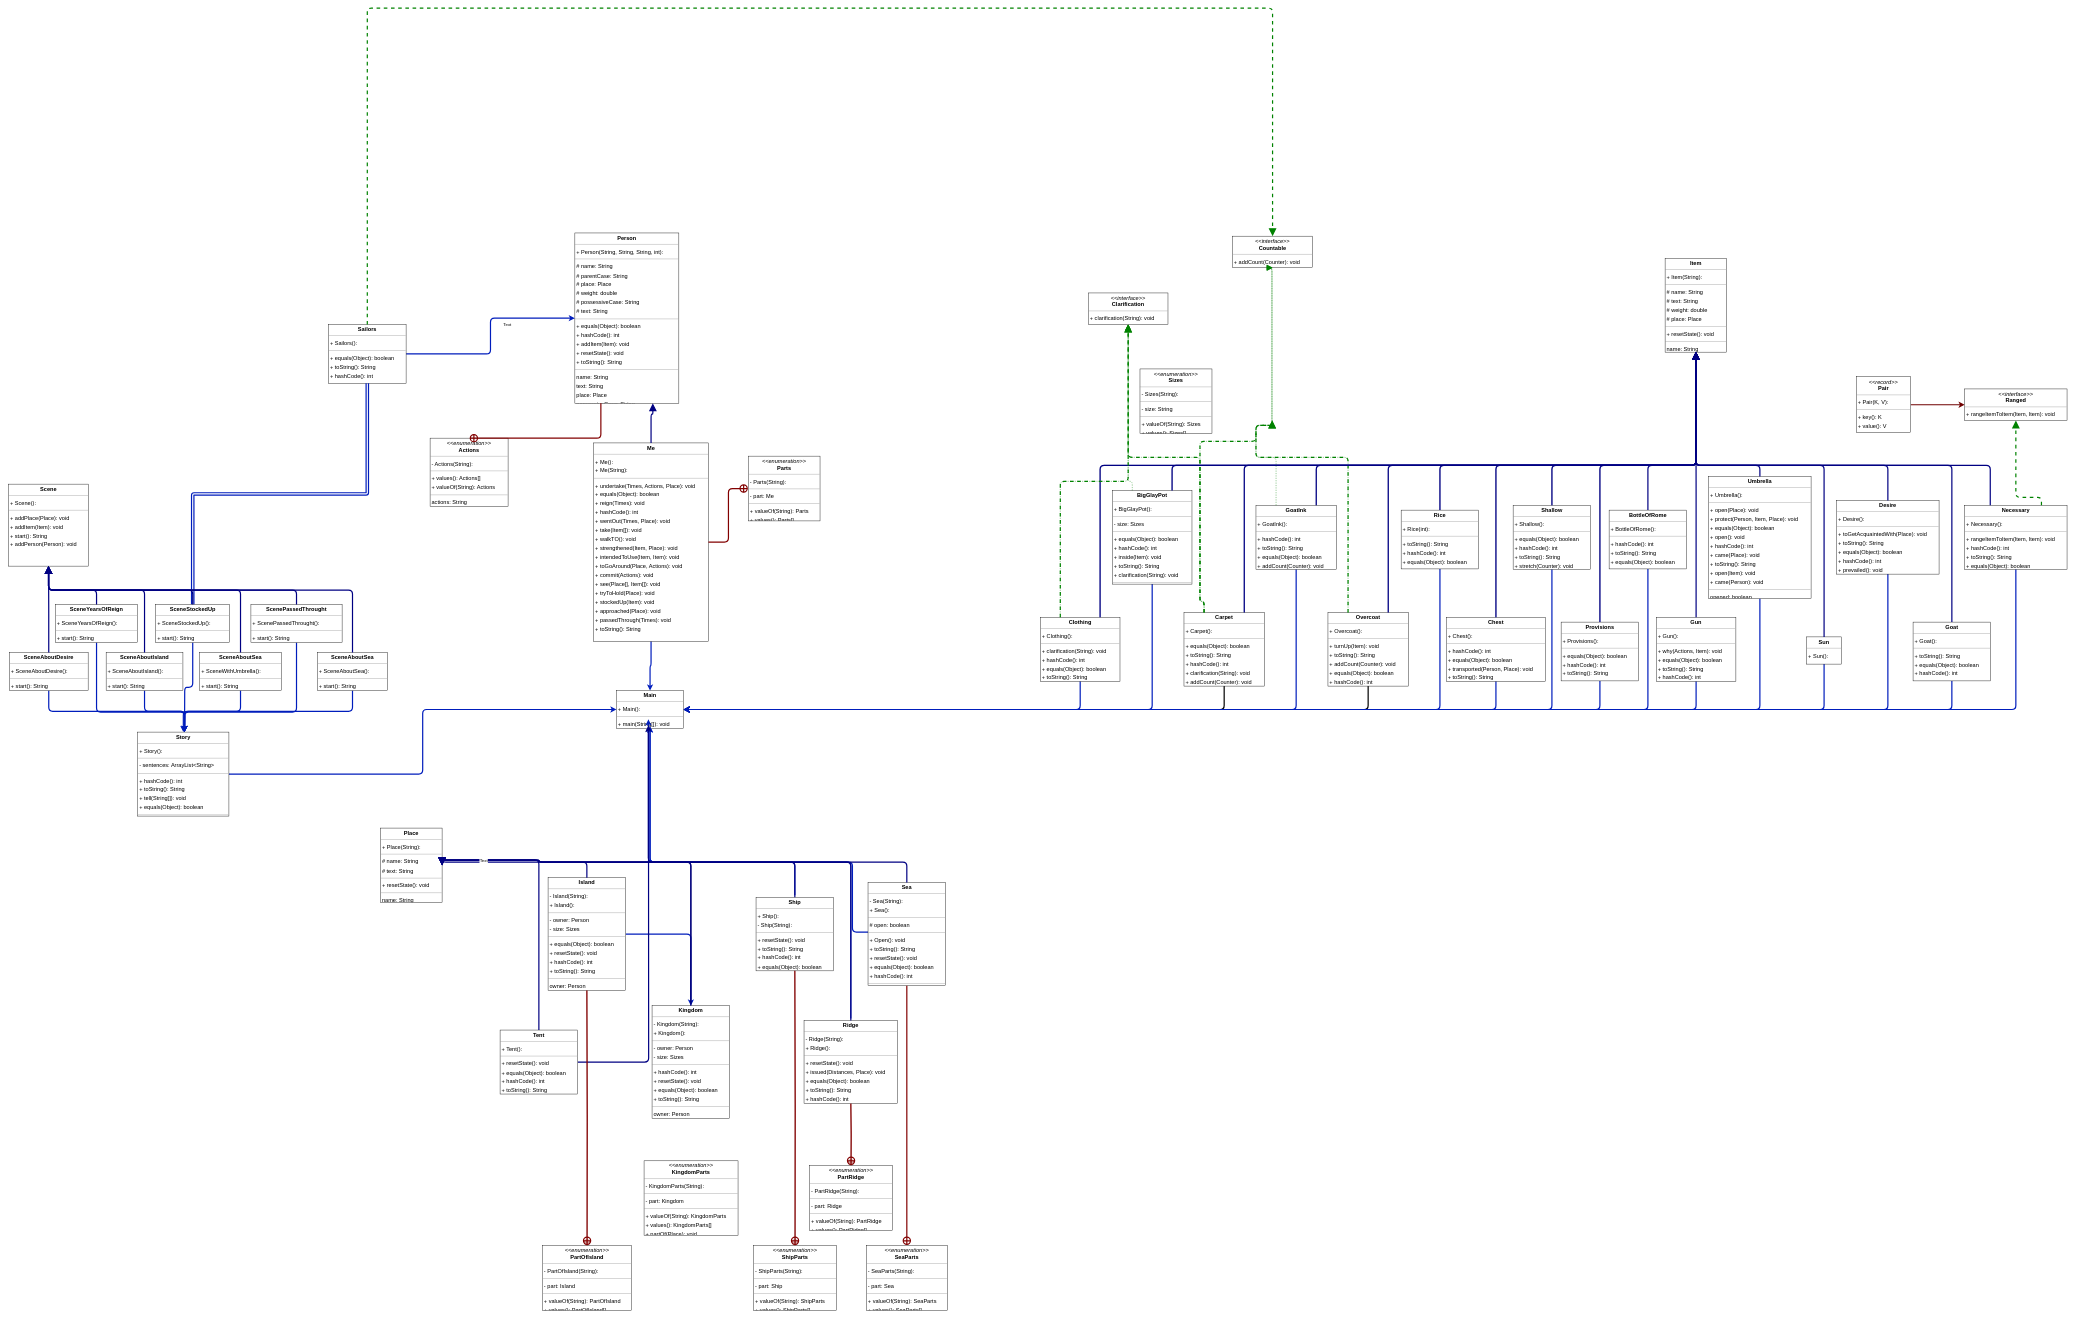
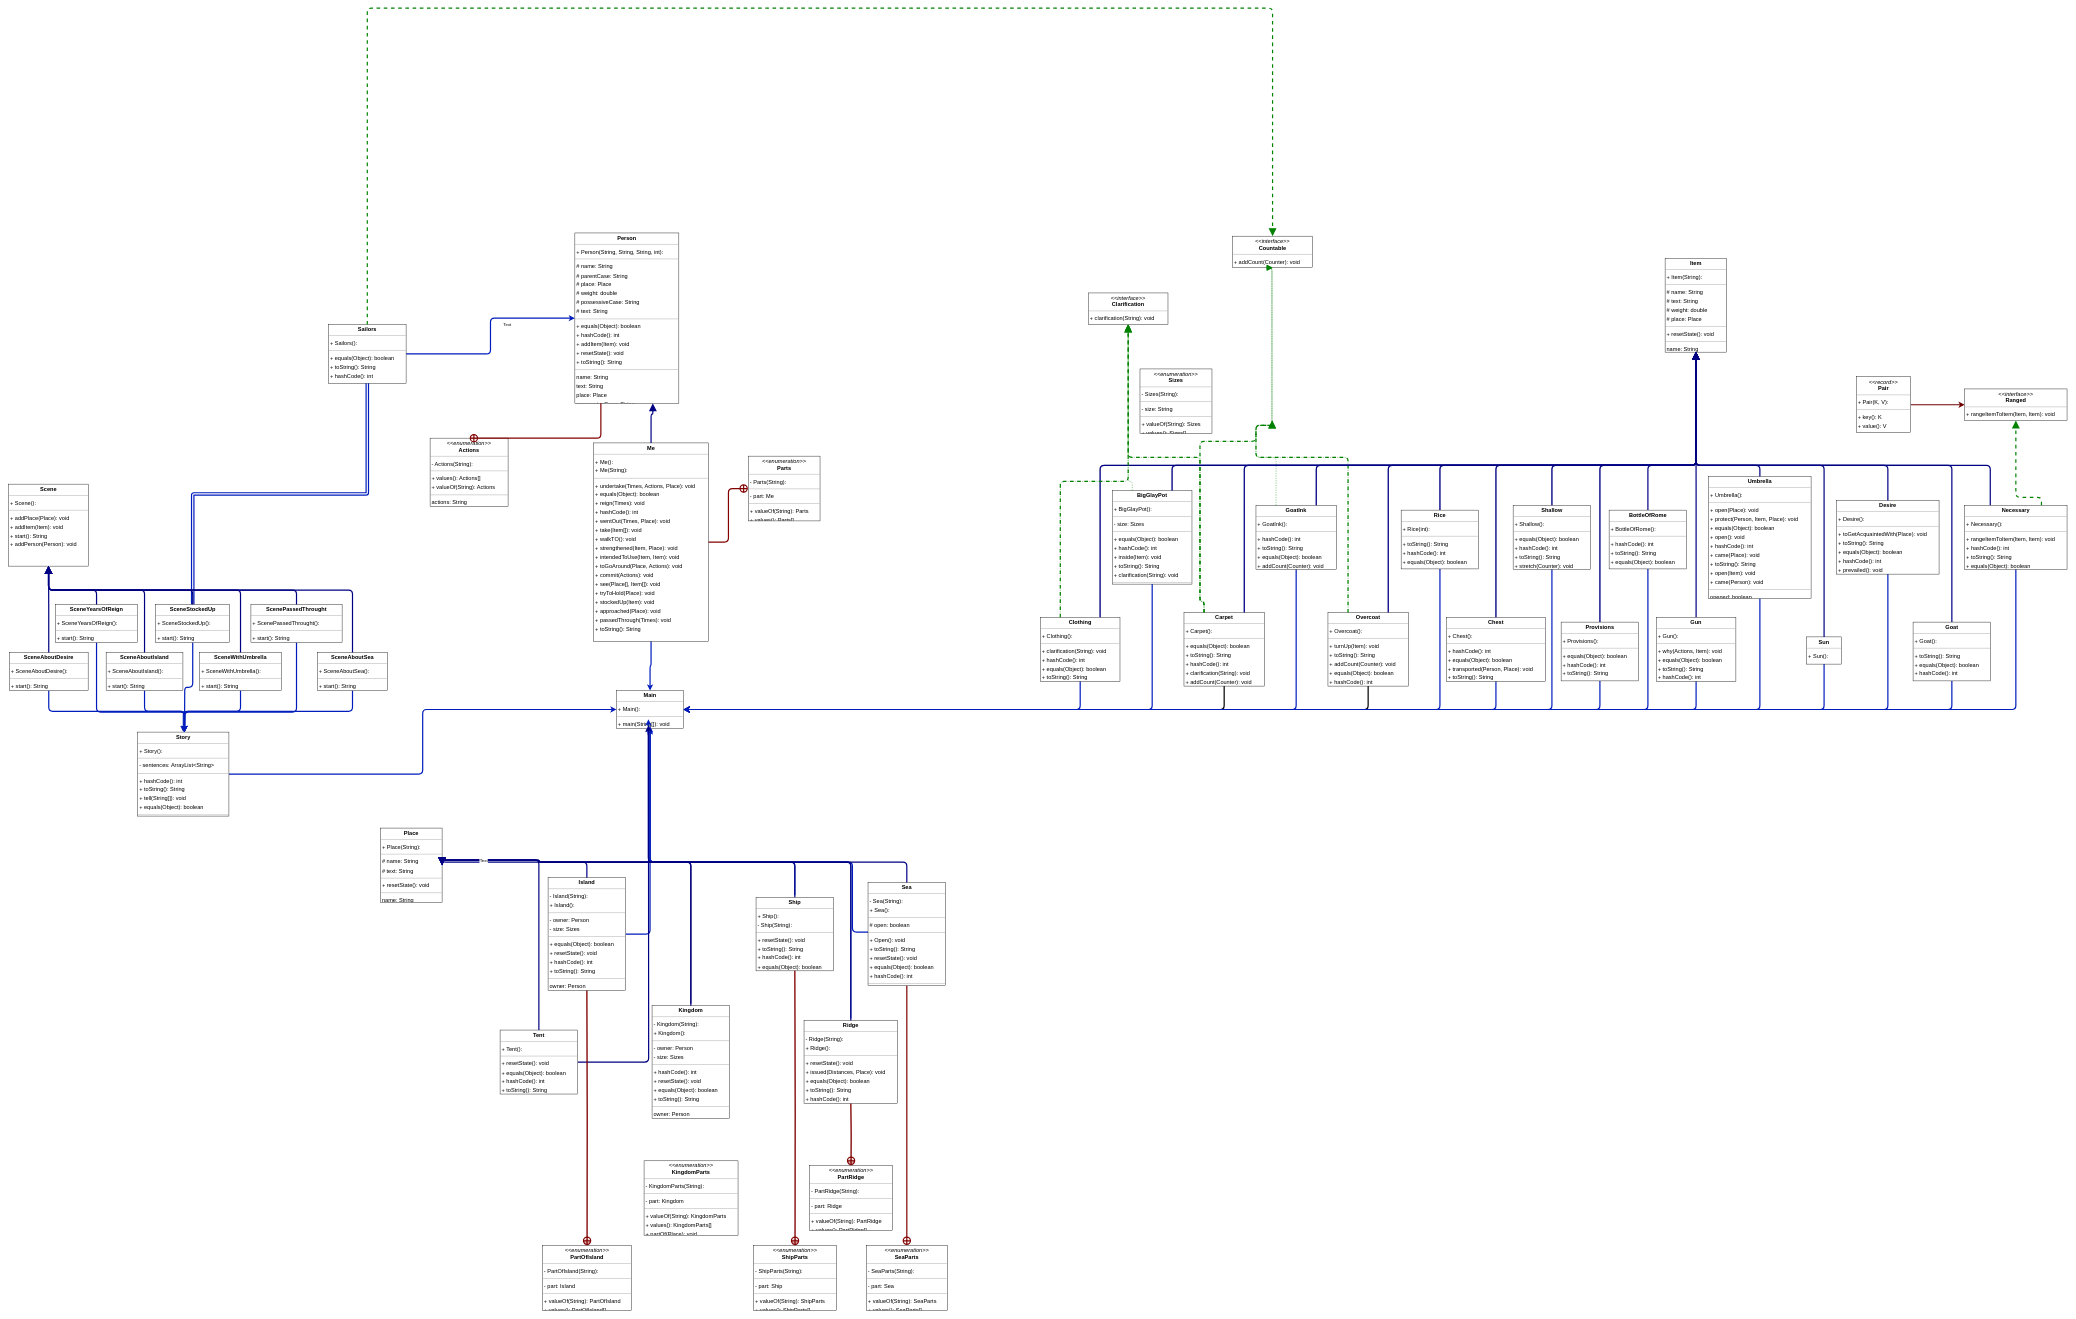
node "SceneAboutSea + SceneWithUmbrella(): + start(): String": label "SceneAboutSea + SceneWithUmbrella(): + start(): String" -> "SceneWithUmbrella + SceneWithUmbrella(): + start(): String"
edge "Island - Island(String): + Island(): - owner: Person - size: Sizes + equals(Object): boolean + resetState(): void + hashCode(): int + toString(): String owner: Person size: Sizes" -> "Kingdom - Kingdom(String): + Kingdom(): - owner: Person - size: Sizes + hashCode(): int + resetState(): void + equals(Object): boolean + toString(): String owner: Person size: Sizes": now "Island - Island(String): + Island(): - owner: Person - size: Sizes + equals(Object): boolean + resetState(): void + hashCode(): int + toString(): String owner: Person size: Sizes" -> "Main + Main(): + main(String[]): void"
